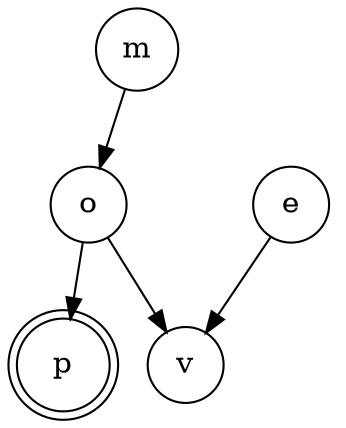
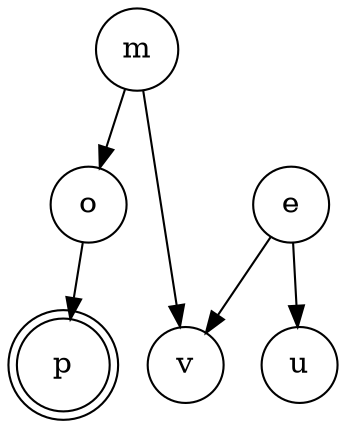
edge "o" -> "v": now "m" -> "v"
node "u": added
